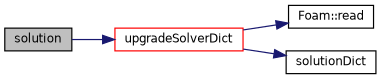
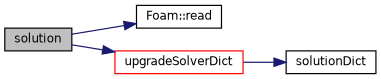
edge "upgradeSolverDict" -> "Foam::read": now "solution" -> "Foam::read"
